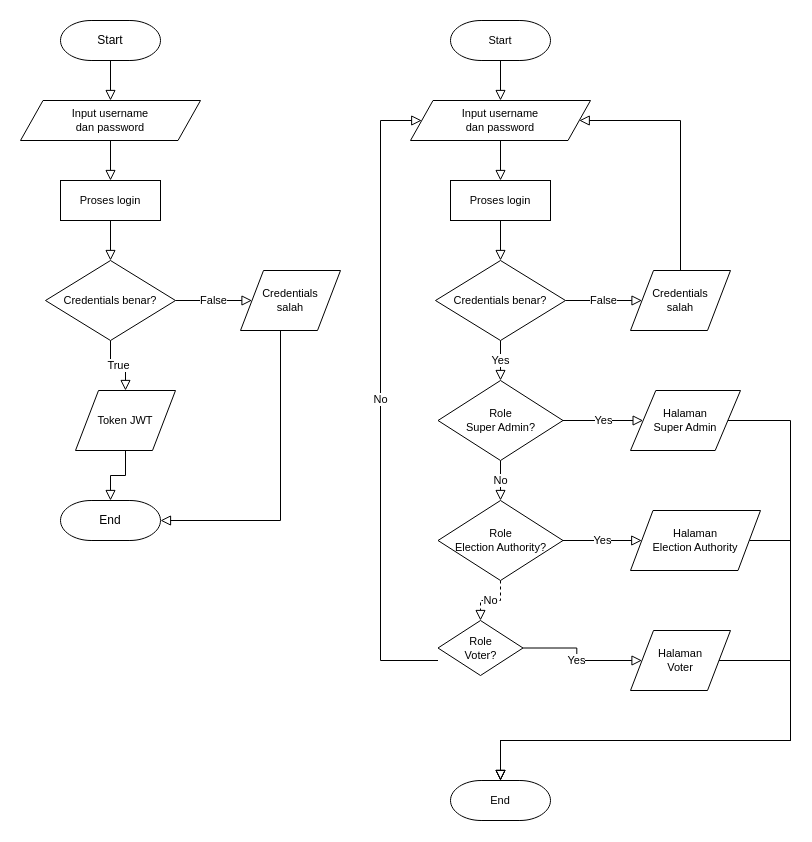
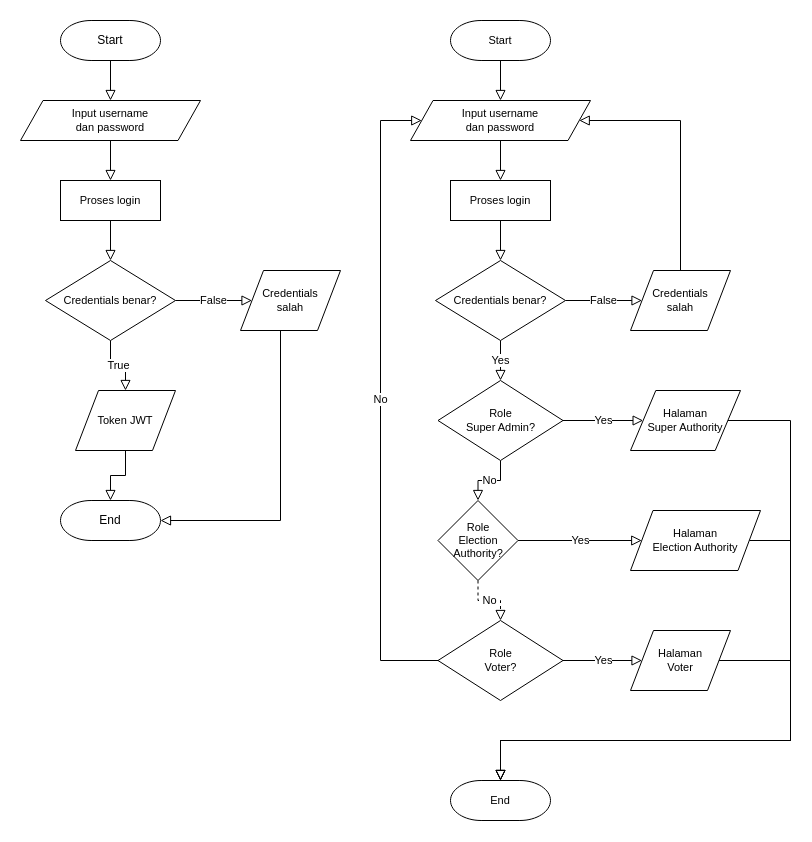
node "Halaman Super Admin": label "Halaman Super Admin" -> "Halaman Super Authority"
node "Role Election Authority?": size 125x80 -> 80x80
node "Role Voter?": size 85x55 -> 125x80
